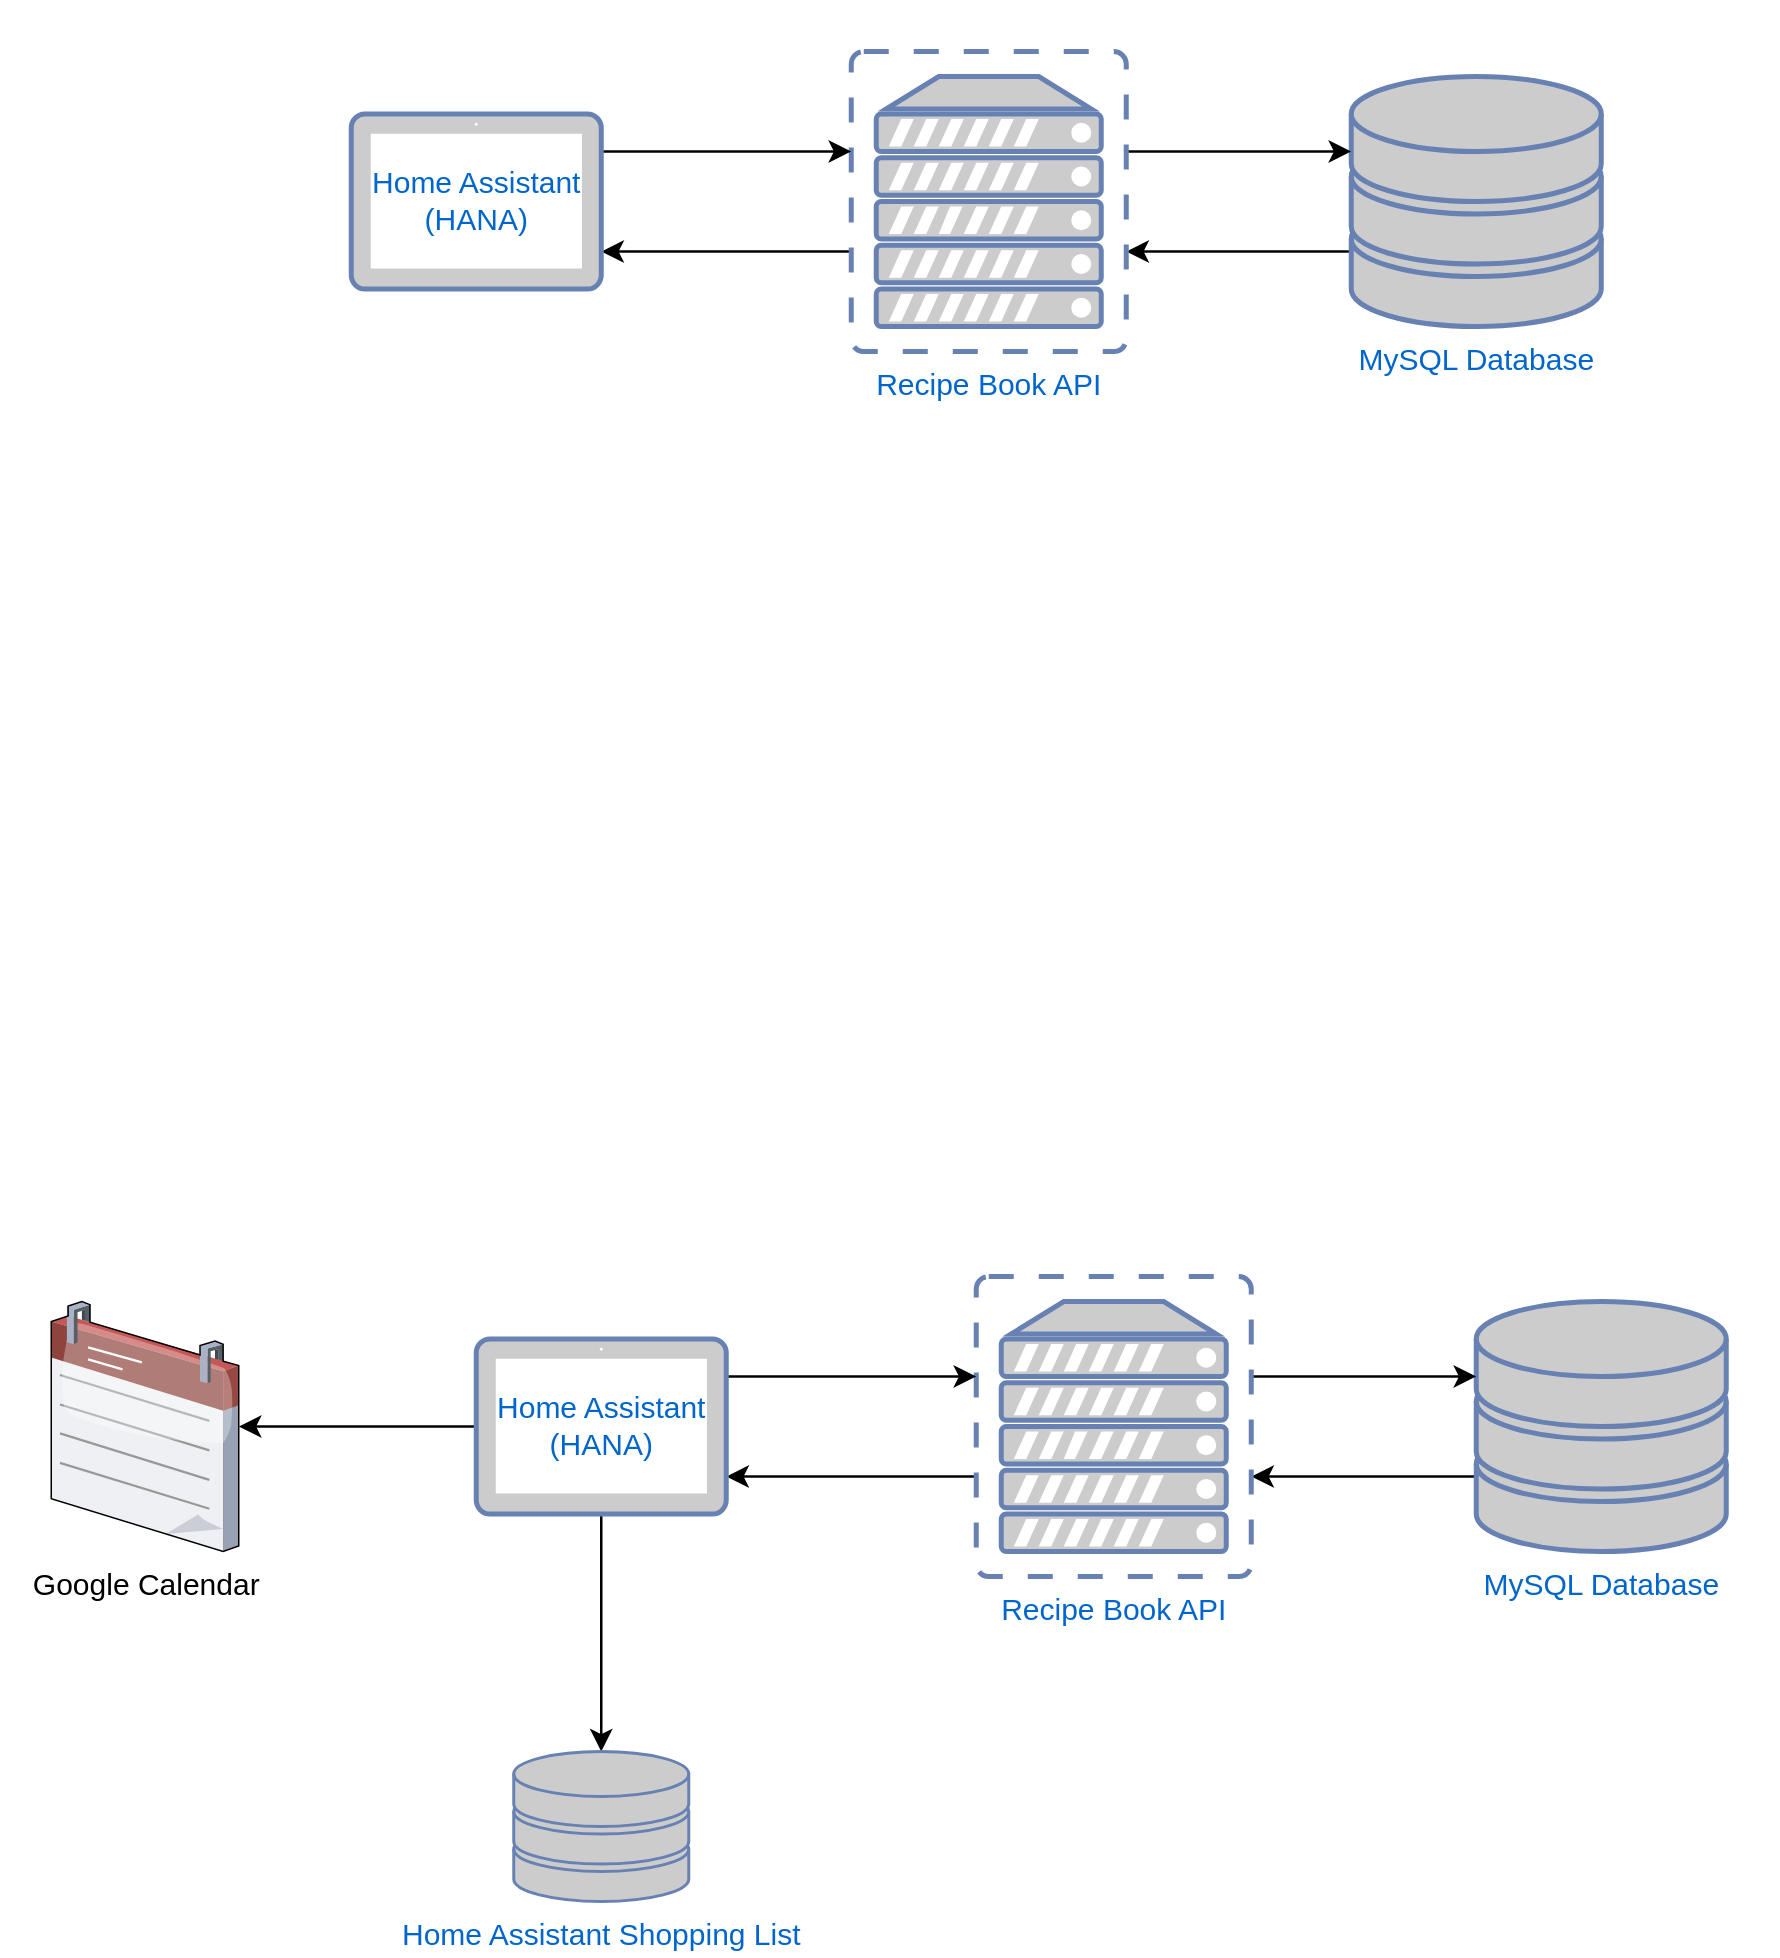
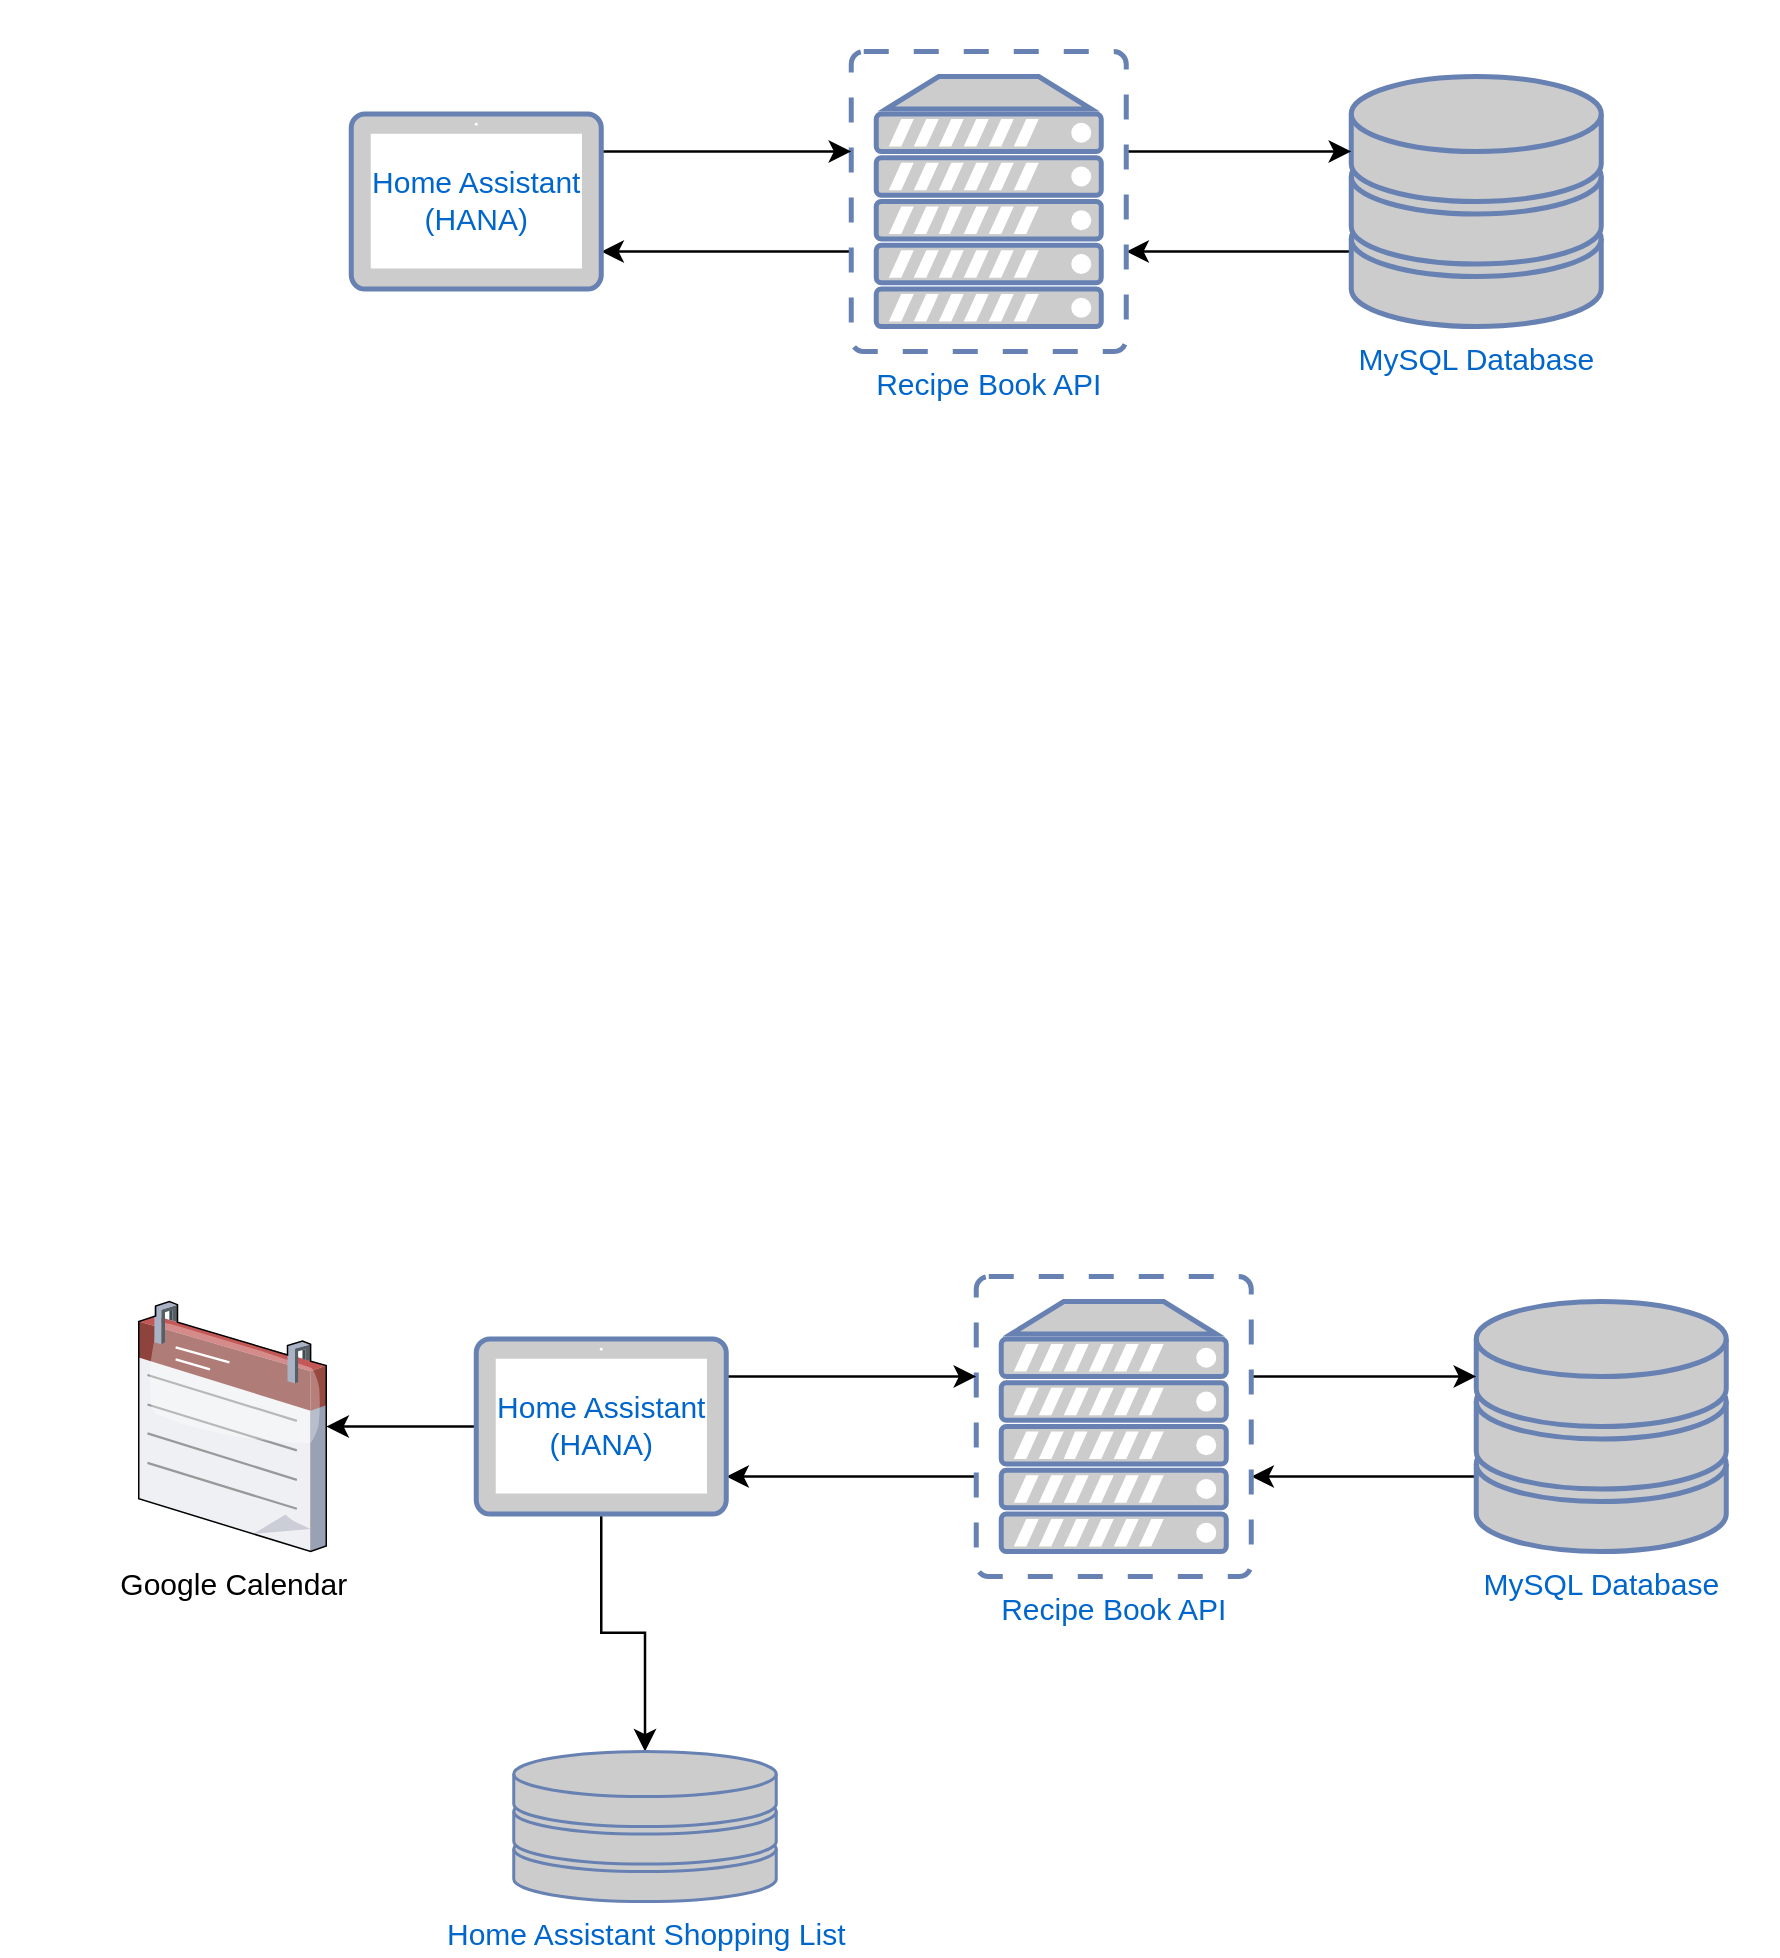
node "Google Calendar": moved (145, 1426) -> (233, 1426)
node "Home Assistant Shopping List": size 175x150 -> 263x150
